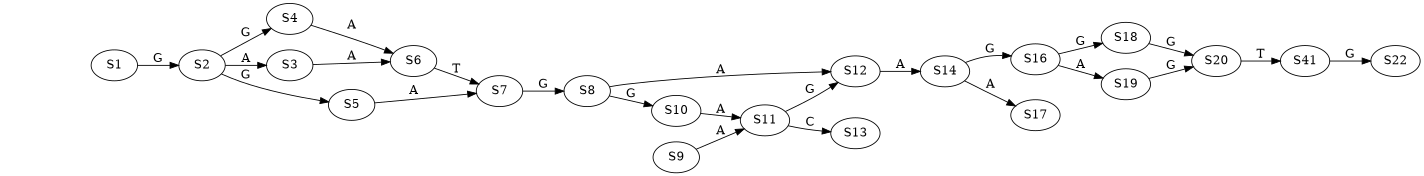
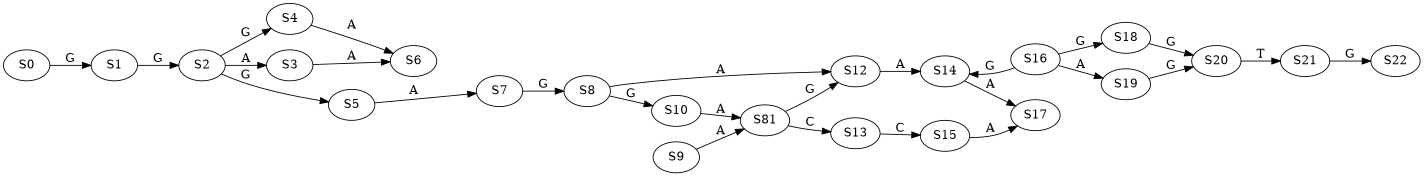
edge "S14" -> "S16": reversed
node "S41": label "S41" -> "S21"
node "S0": added
edge "S6" -> "S7": removed, label "T"
node "S11": label "S11" -> "S81"
node "S15": added
